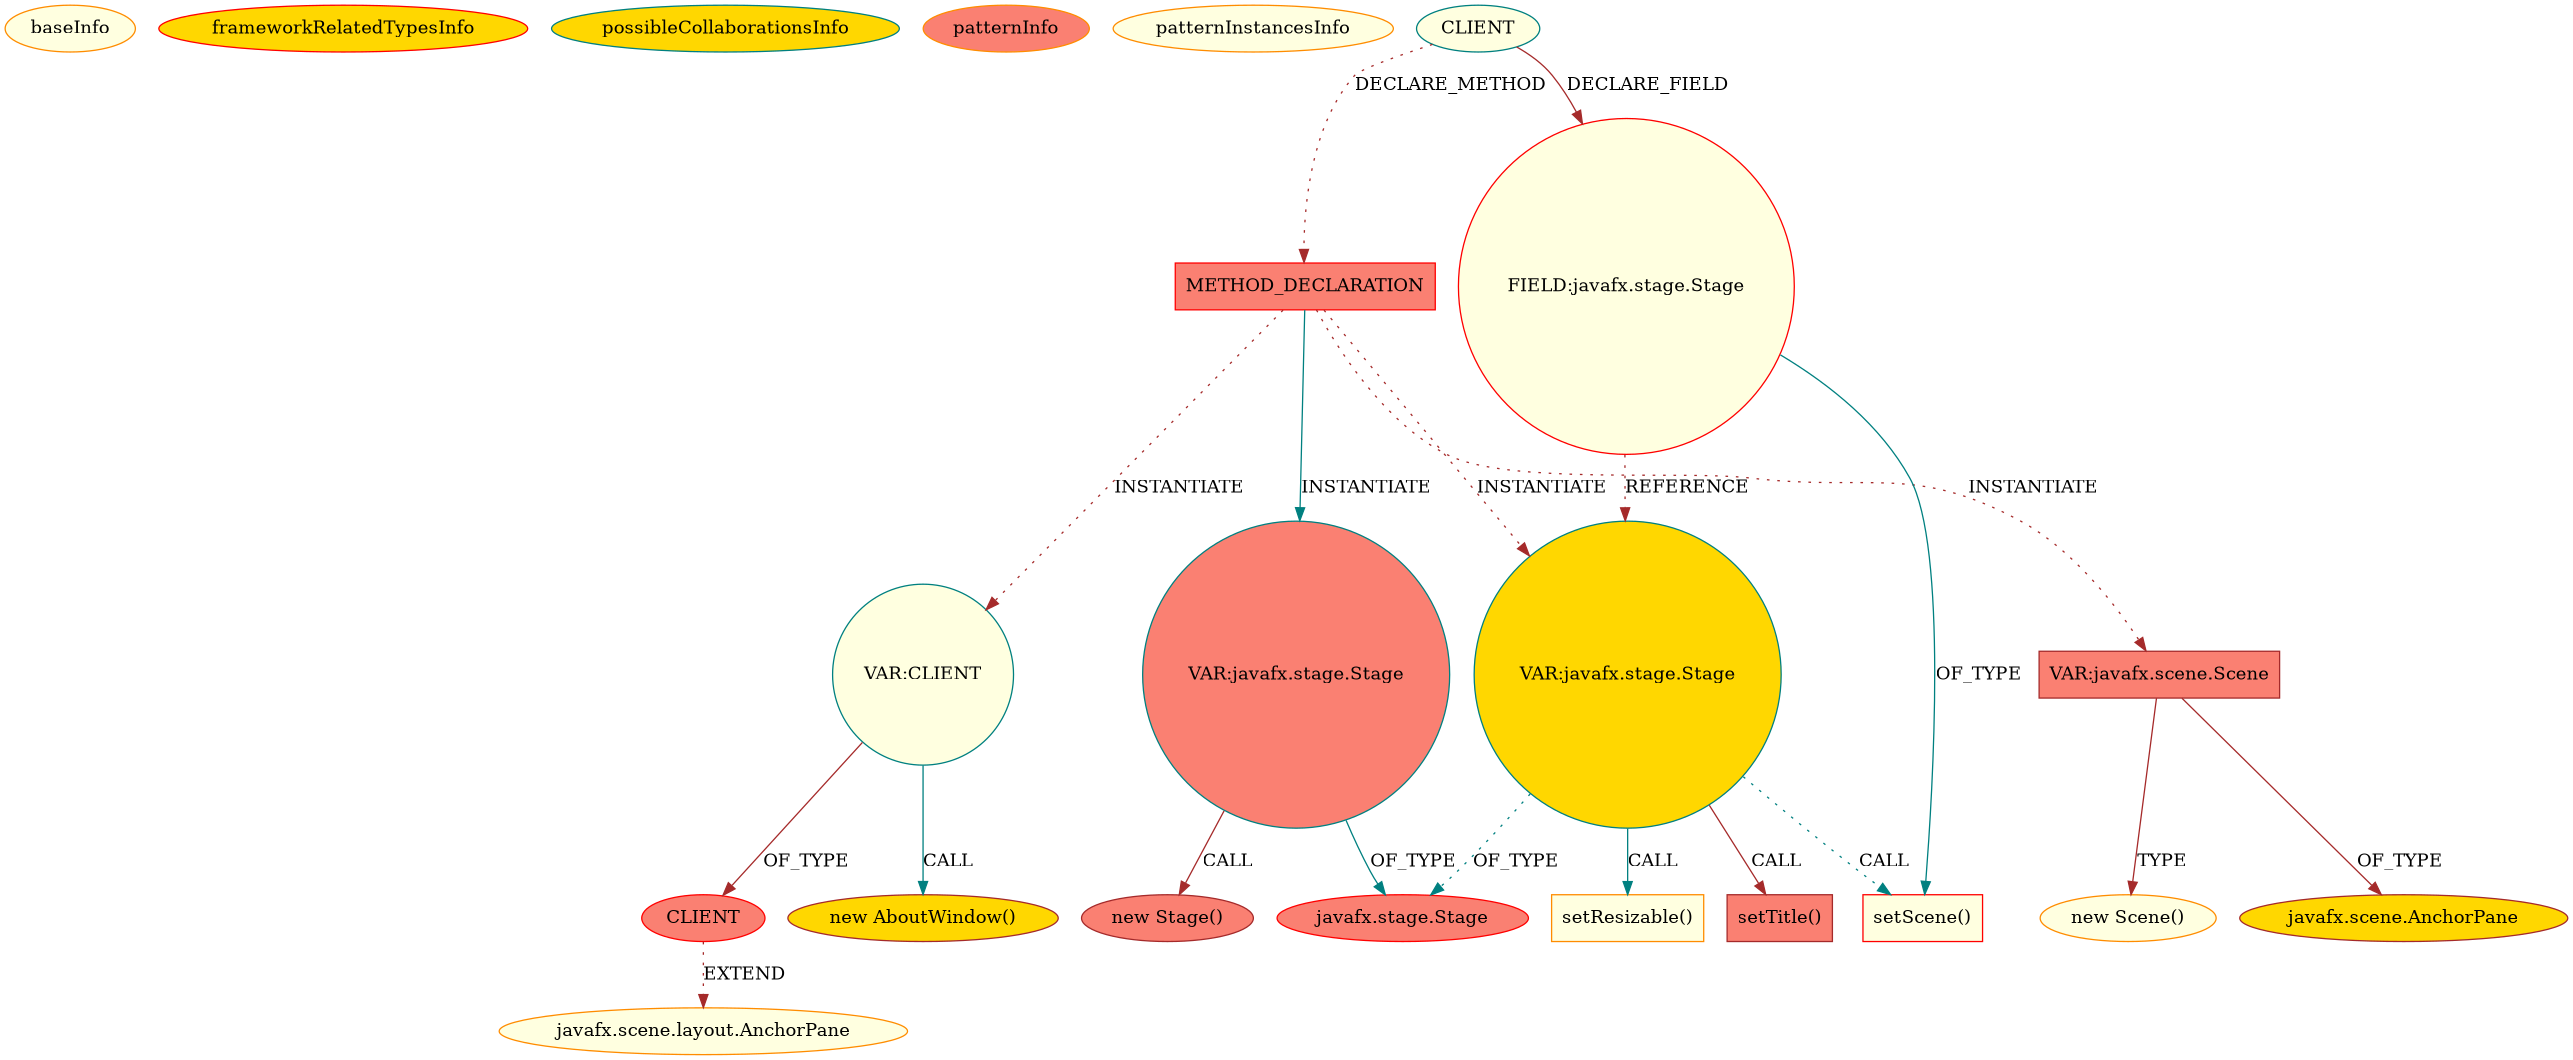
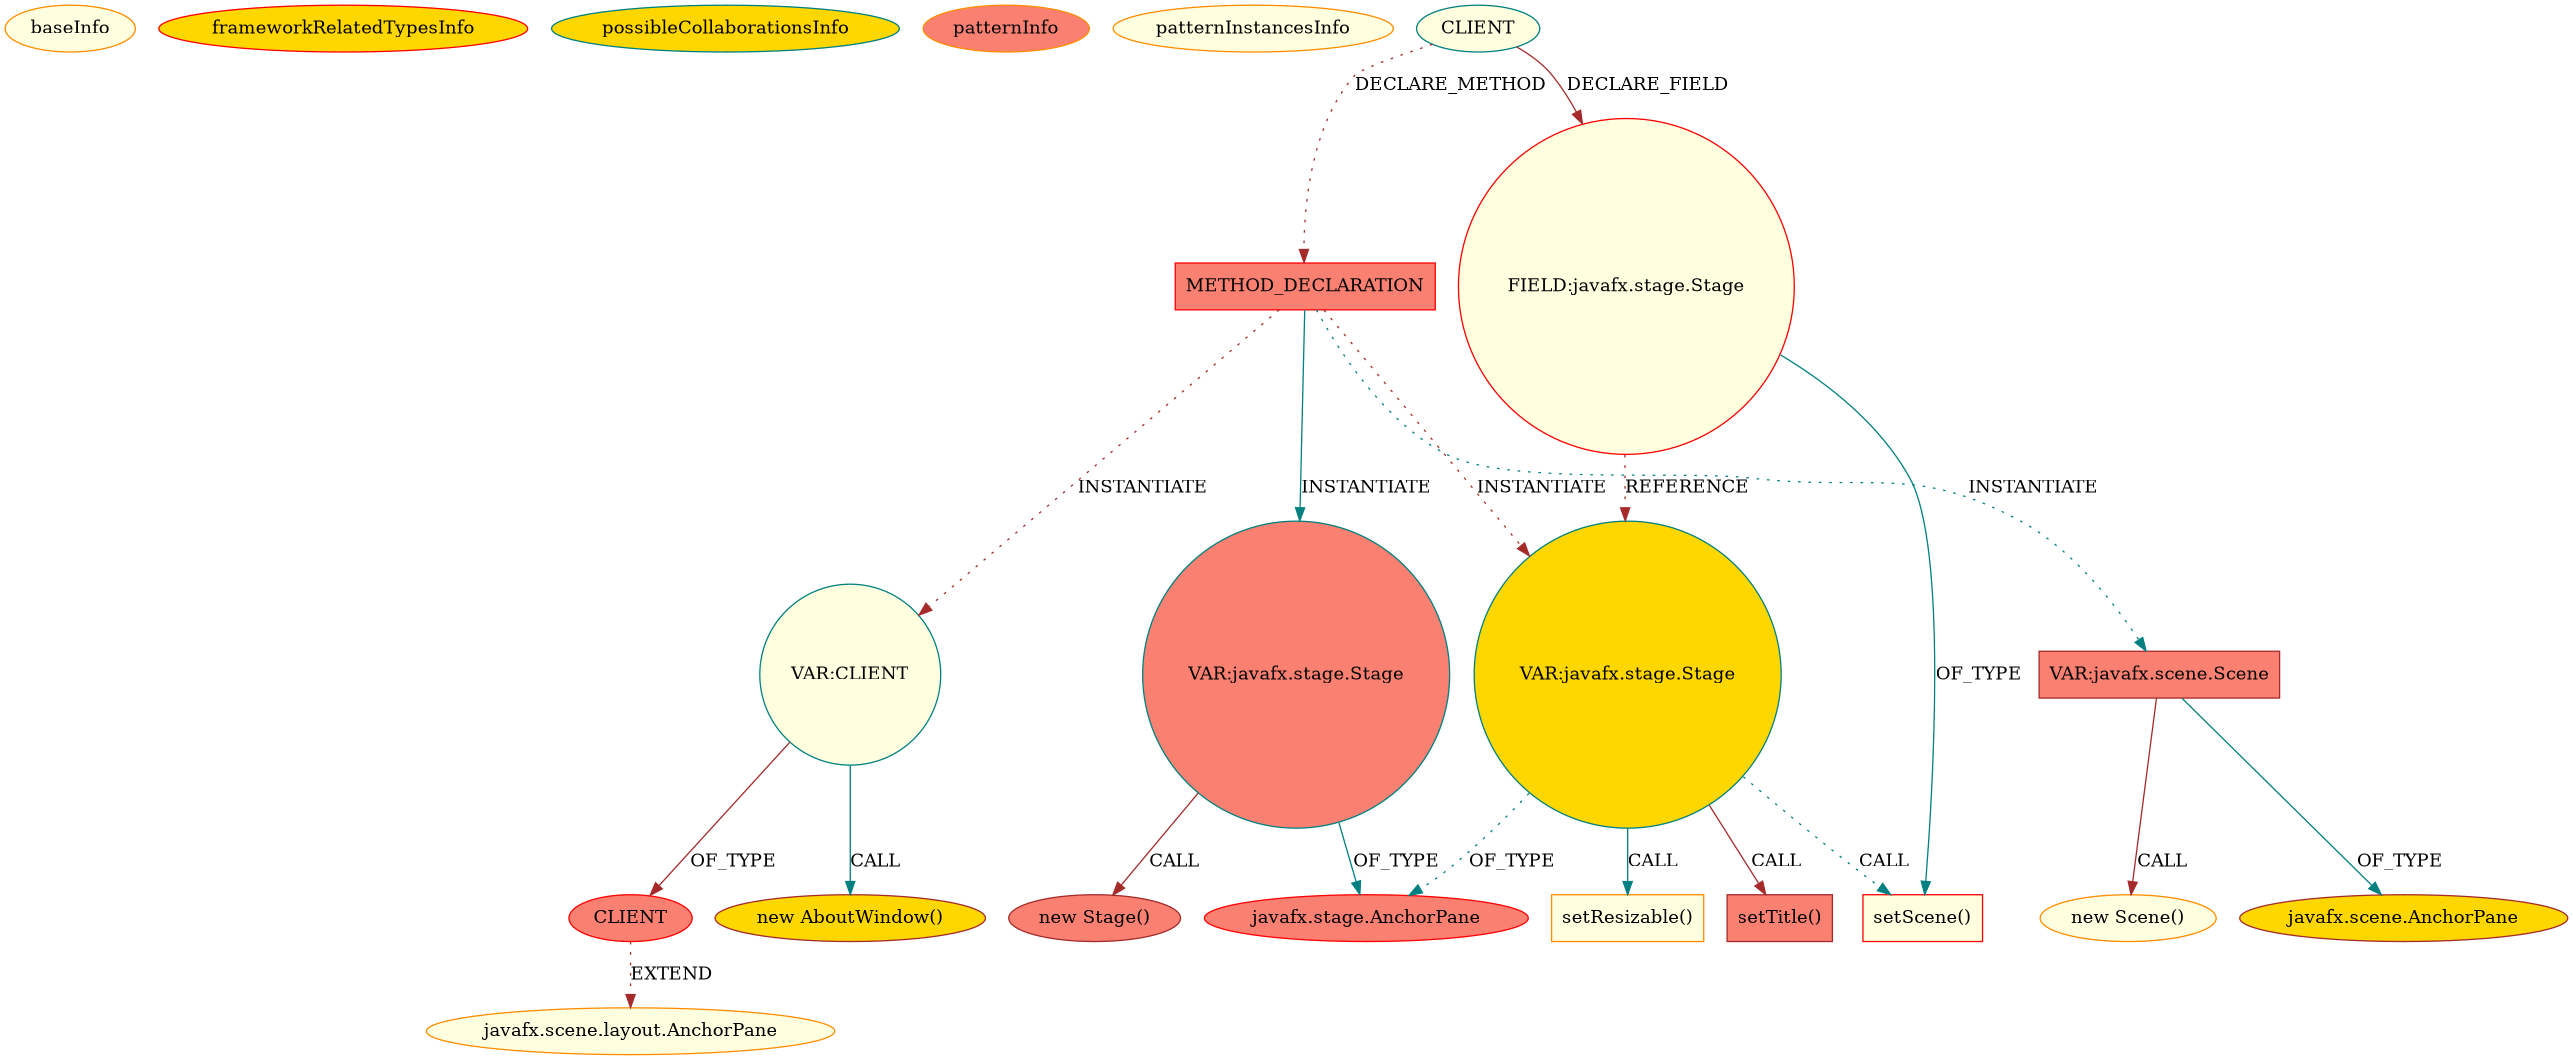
edge "METHOD_DECLARATION" -> "VAR:javafx.scene.Scene": color brown -> teal
edge "VAR:javafx.scene.Scene" -> "javafx.scene.AnchorPane": color brown -> teal
edge "VAR:javafx.scene.Scene" -> "new Scene()": label "TYPE" -> "CALL"
node "javafx.stage.Stage": label "javafx.stage.Stage" -> "javafx.stage.AnchorPane"
